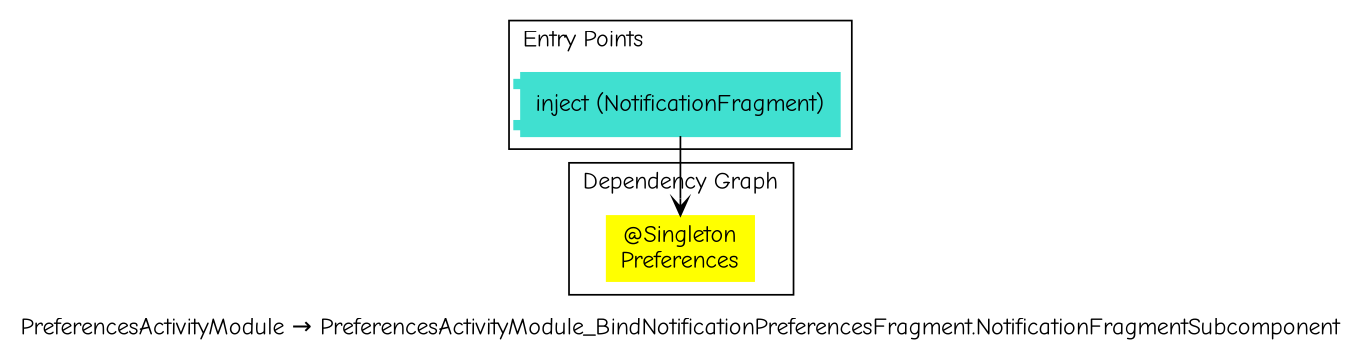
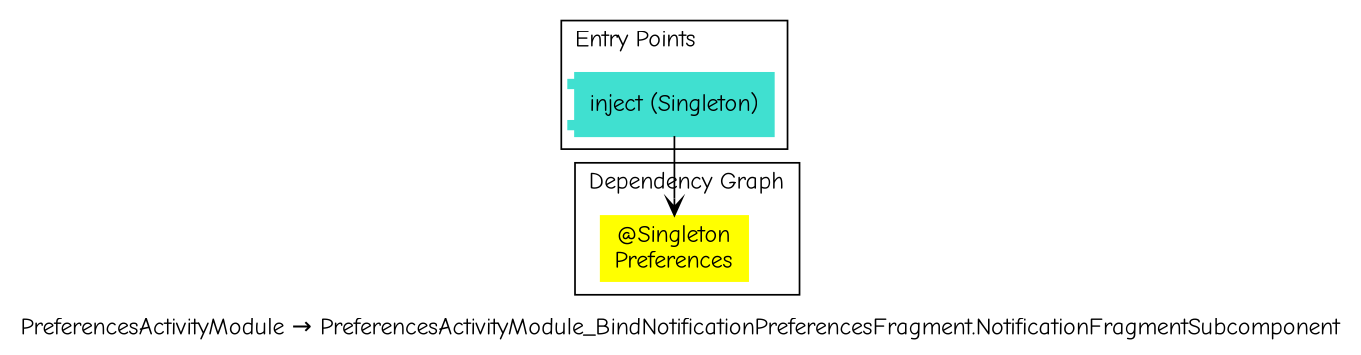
node "inject (NotificationFragment)": label "inject (NotificationFragment)" -> "inject (Singleton)"
